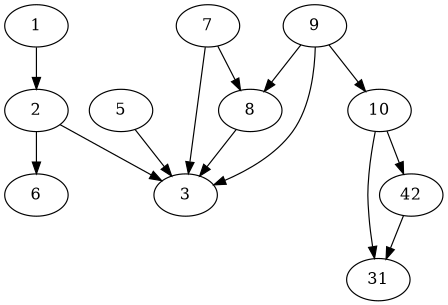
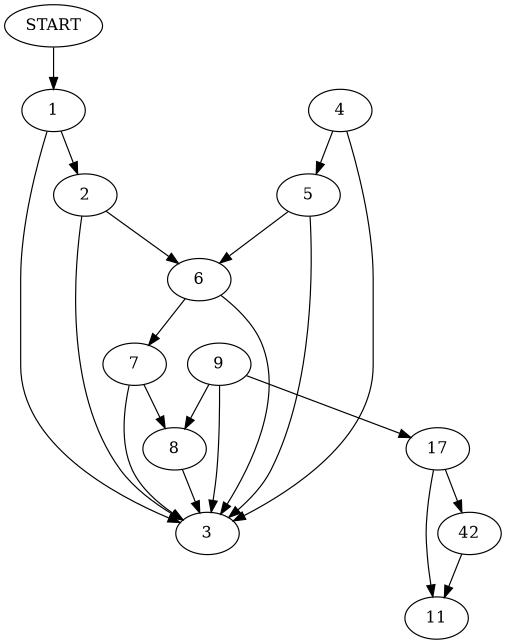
node "START": added
node "4": added
node "10": label "10" -> "17"
edge "5" -> "6": added
node "31": label "31" -> "11"
edge "6" -> "7": added
edge "1" -> "3": added
edge "6" -> "3": added
